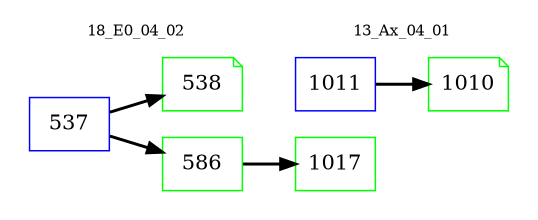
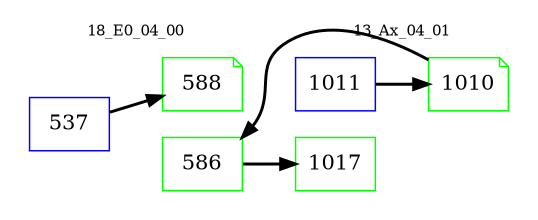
cluster "18_E0_04_02": label "18_E0_04_02" -> "18_E0_04_00"
node "538": label "538" -> "588"
edge "537" -> "586": now "1010" -> "586"
